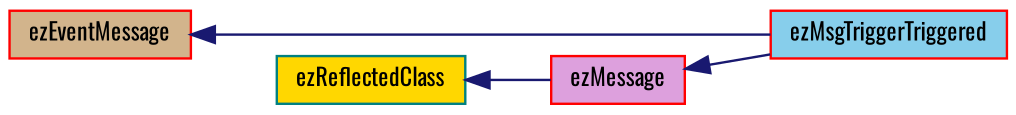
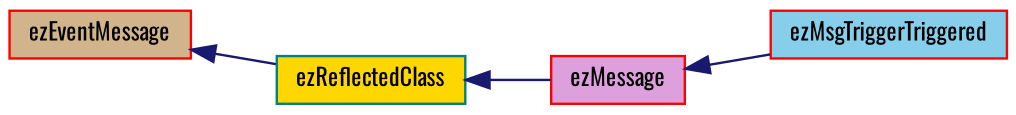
edge "ezMsgTriggerTriggered" -> "ezEventMessage": now "ezReflectedClass" -> "ezEventMessage"
